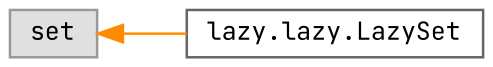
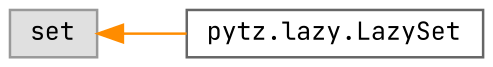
node "lazy.lazy.LazySet": label "lazy.lazy.LazySet" -> "pytz.lazy.LazySet"
